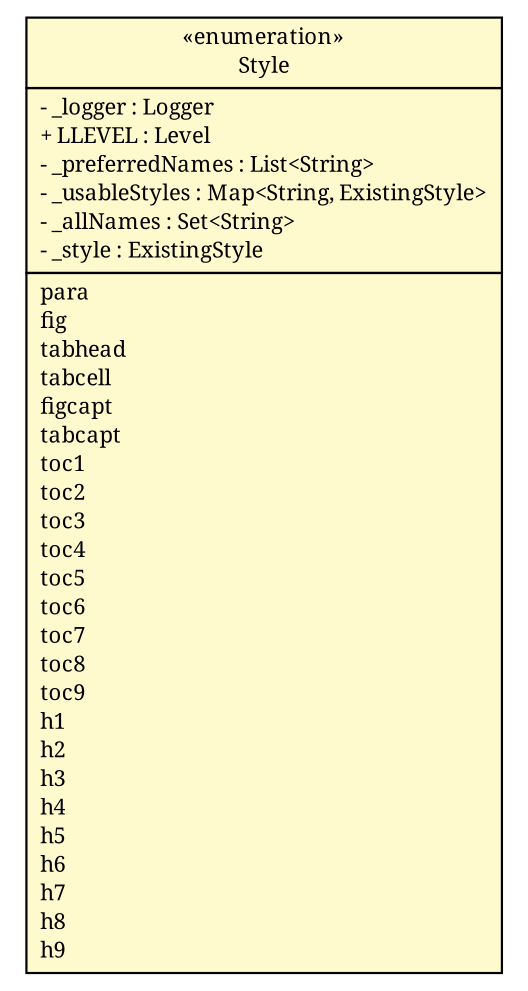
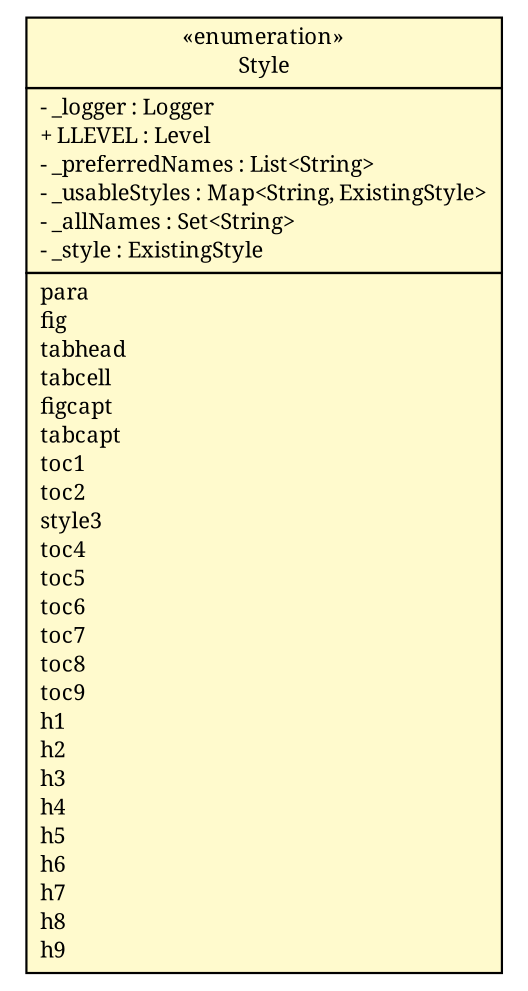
node "Style": text "toc3" -> "style3"
